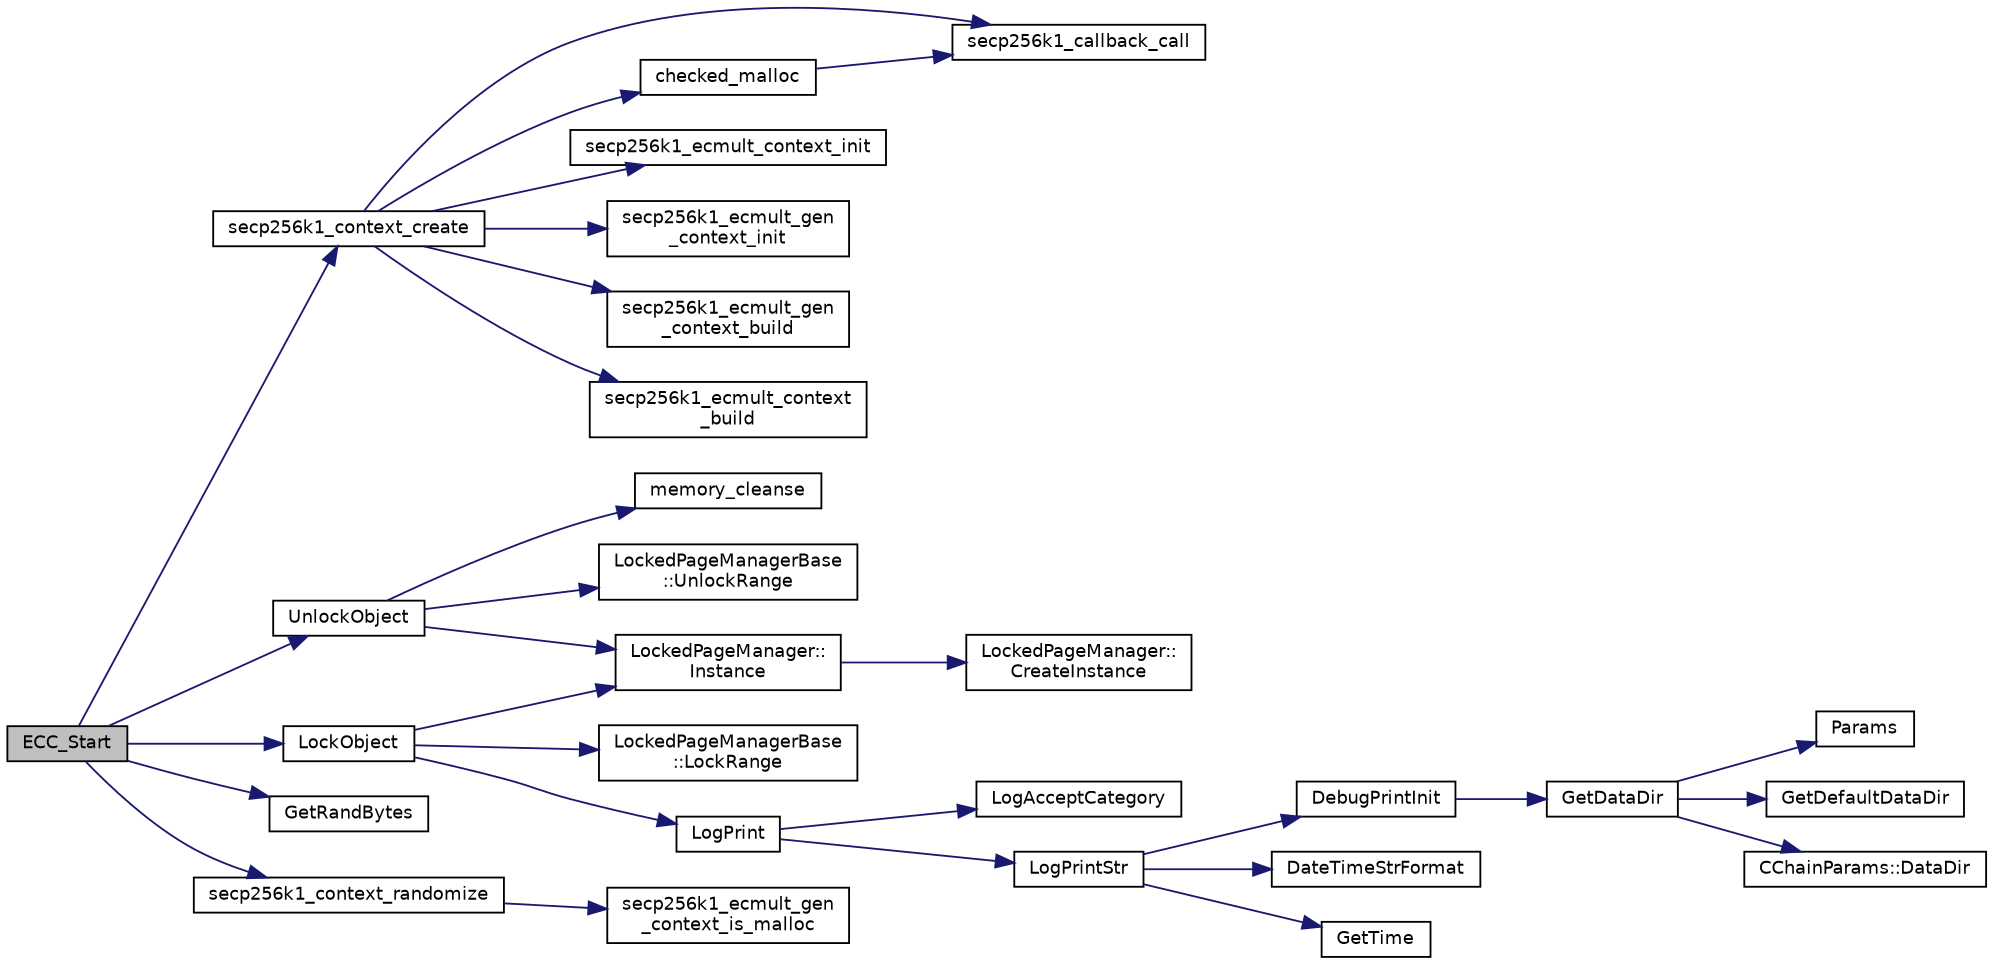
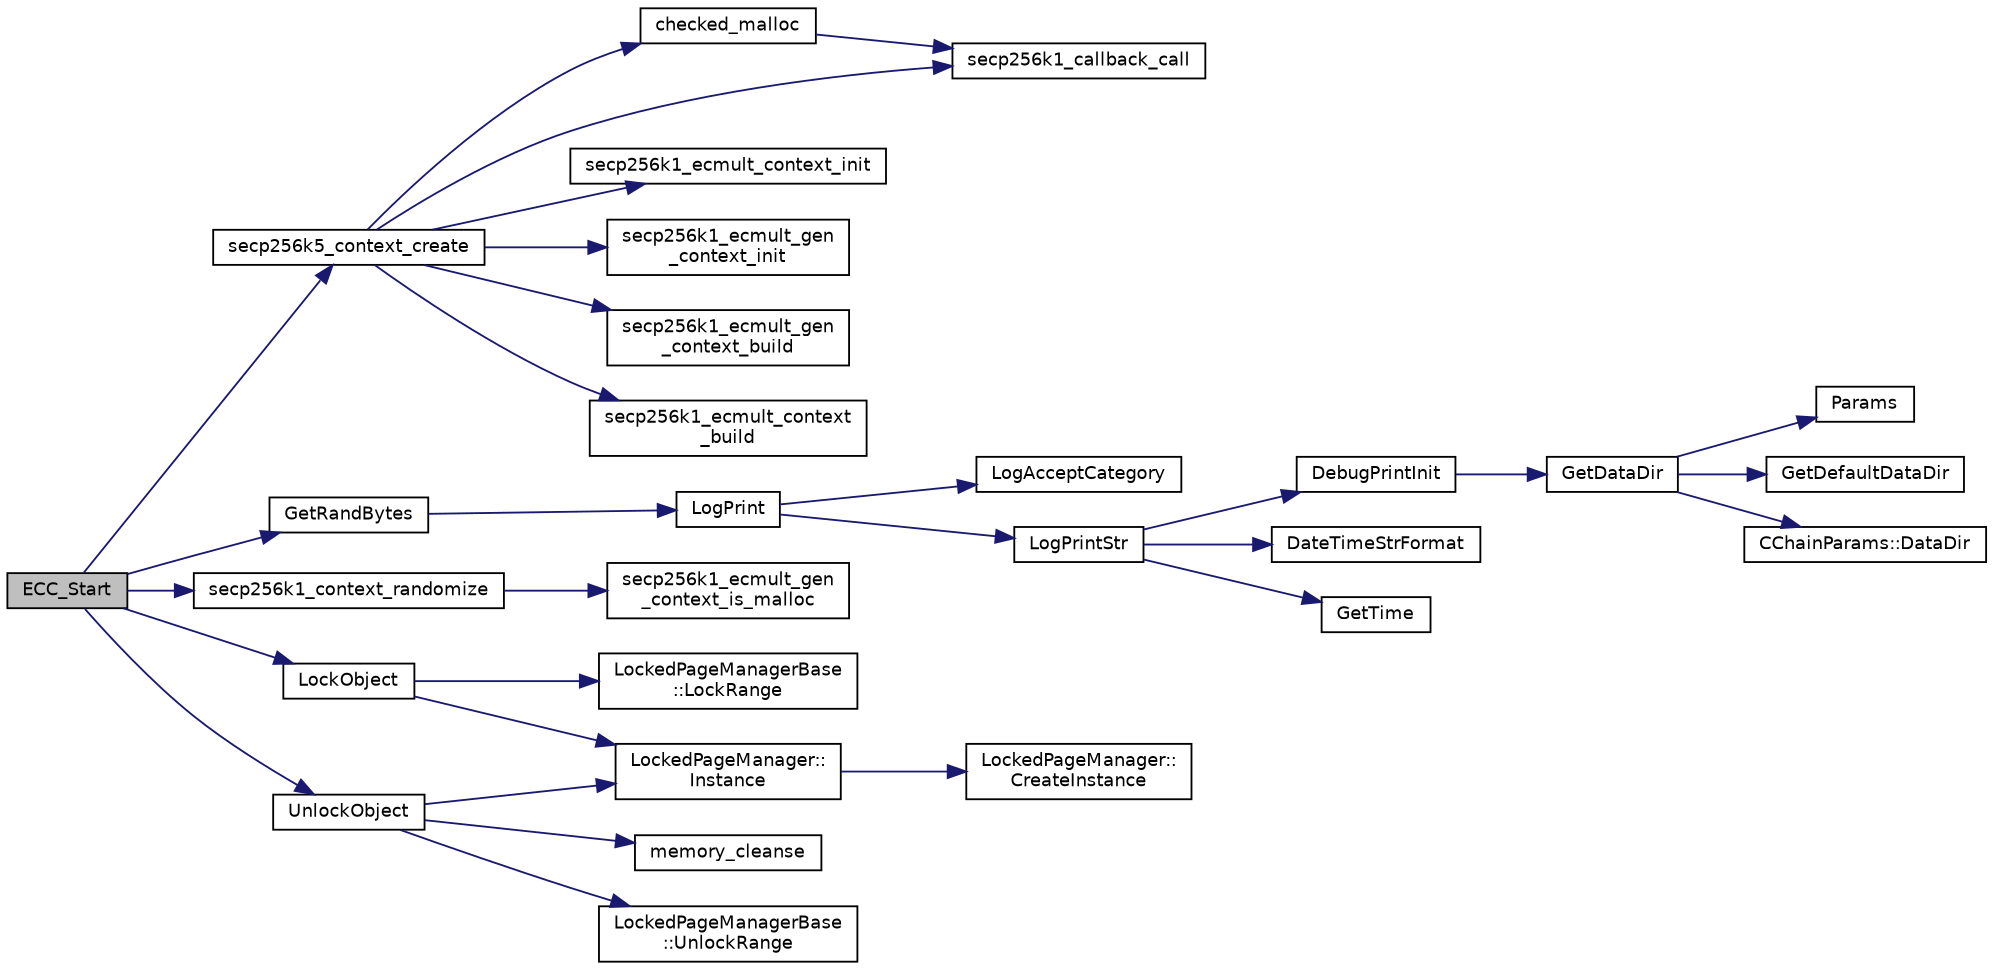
node "secp256k1_context_create": label "secp256k1_context_create" -> "secp256k5_context_create"
edge "LockObject" -> "LogPrint": now "GetRandBytes" -> "LogPrint"
